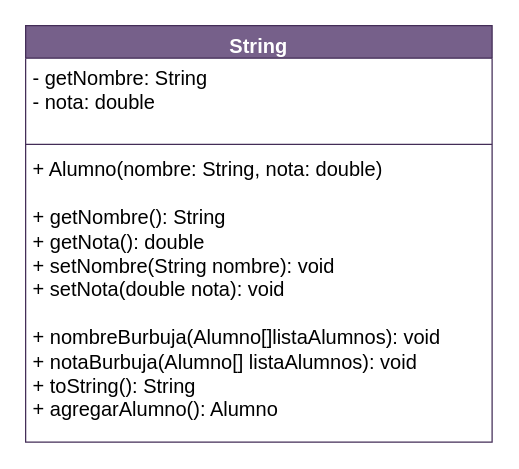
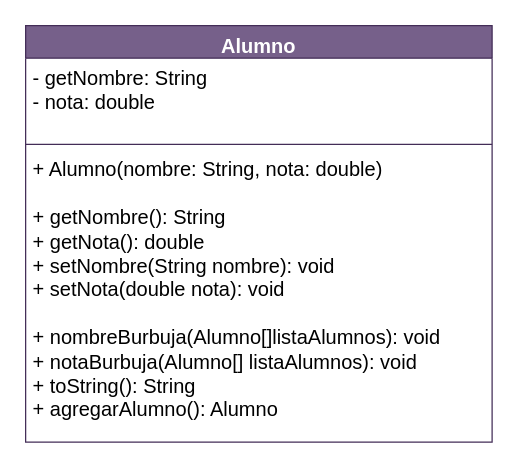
node "String": label "String" -> "Alumno"
